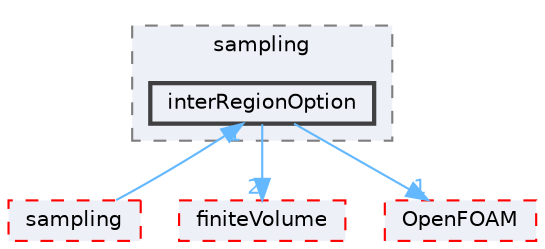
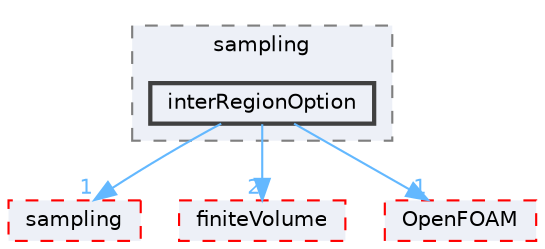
edge "sampling" -> "interRegionOption": reversed
